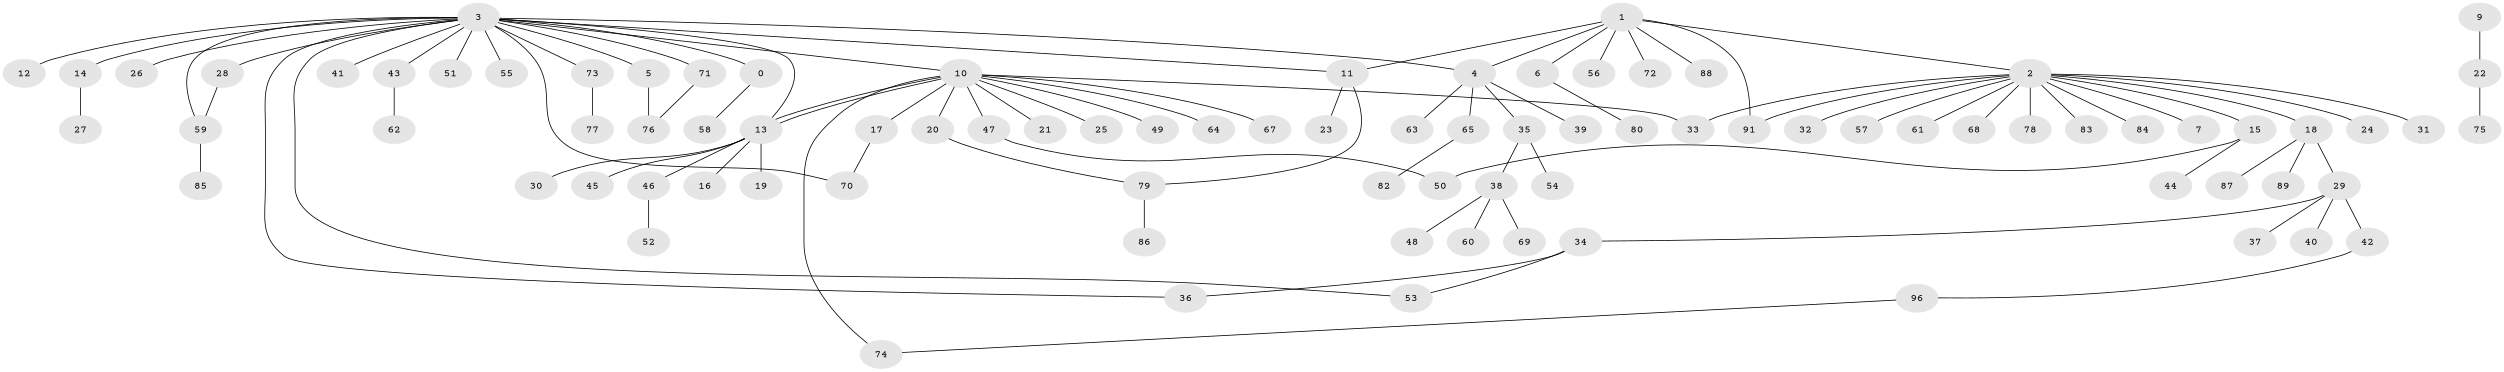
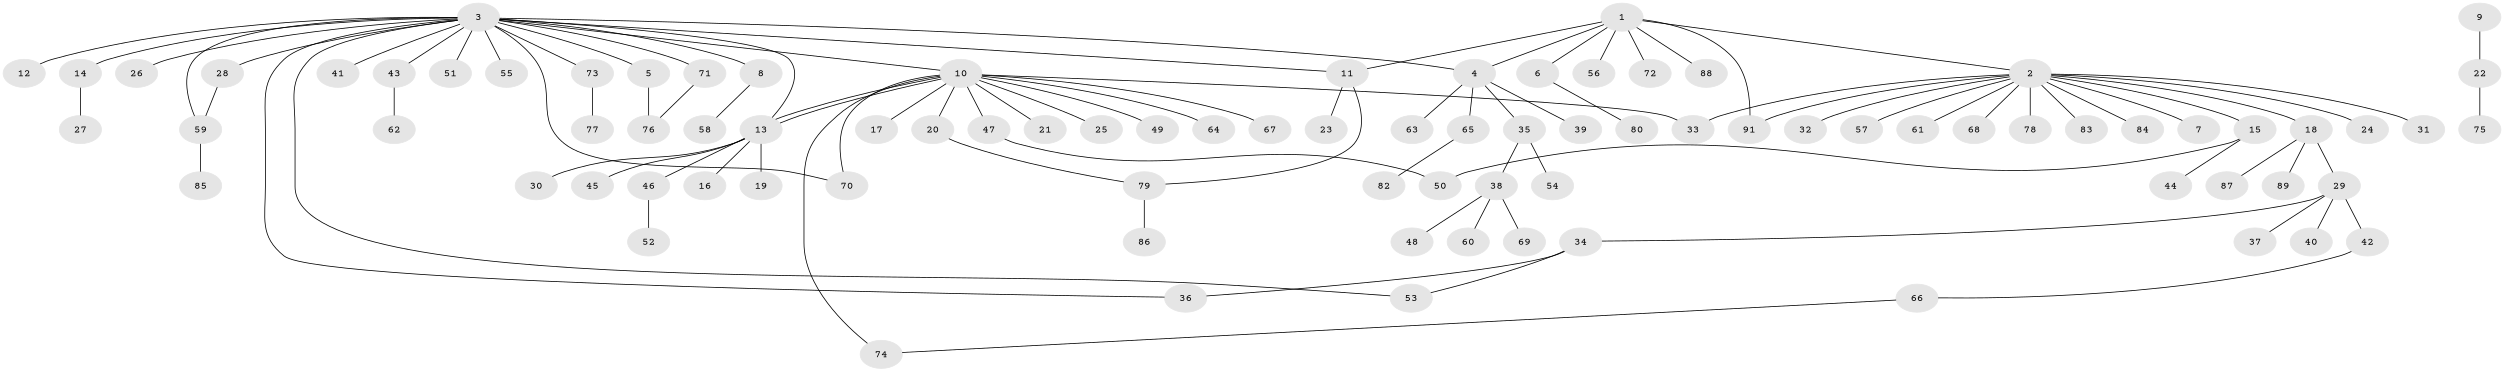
node "0": label "0" -> "8"
edge "17" -- "70": now "10" -- "70"
node "96": label "96" -> "66"
